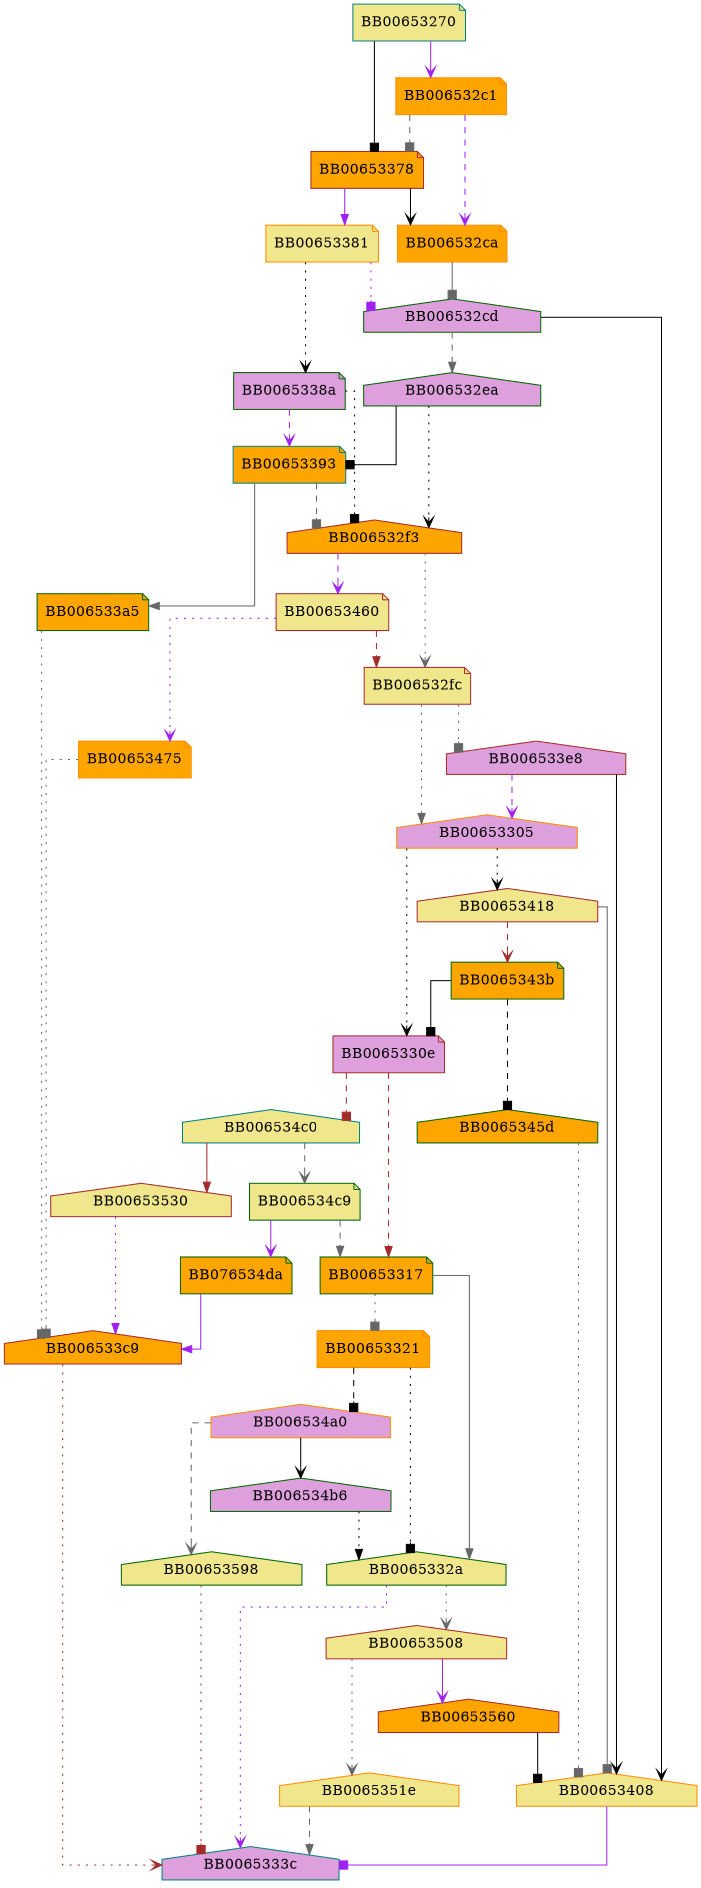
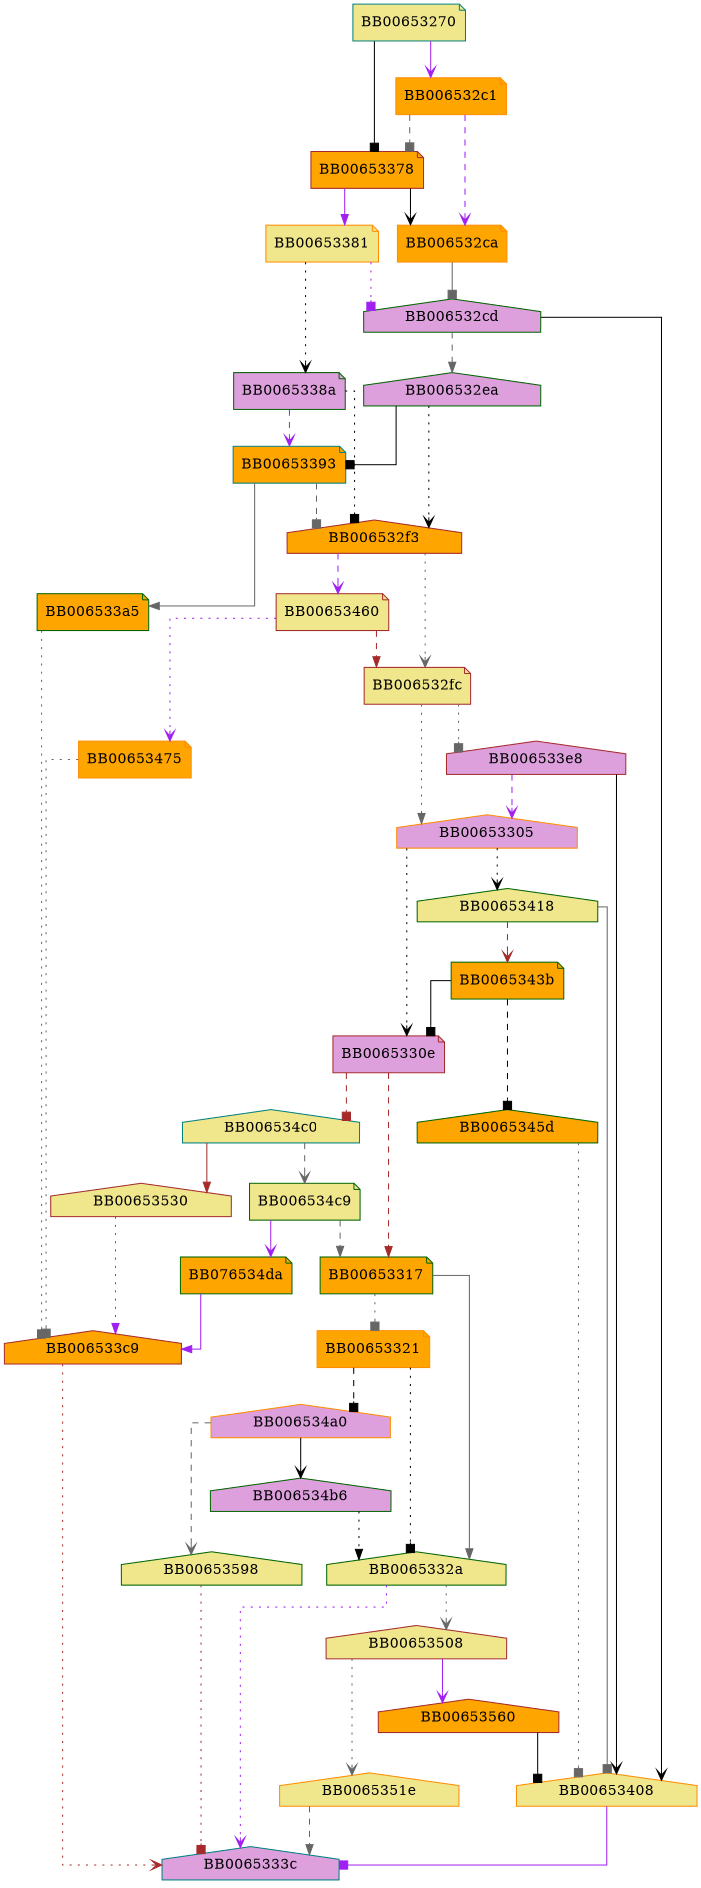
node "BB00653418": color brown -> darkgreen
